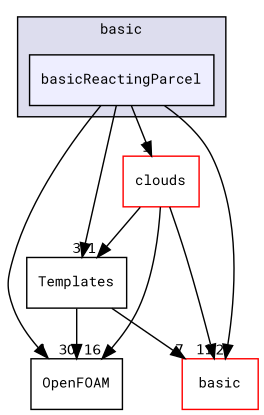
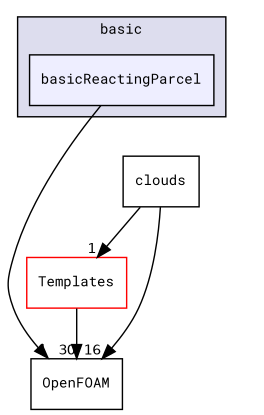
edge "basicReactingParcel" -> "clouds": removed
edge "basicReactingParcel" -> "Templates": removed
node "clouds": color red -> black
node "Templates": color black -> red
node "basic": removed
